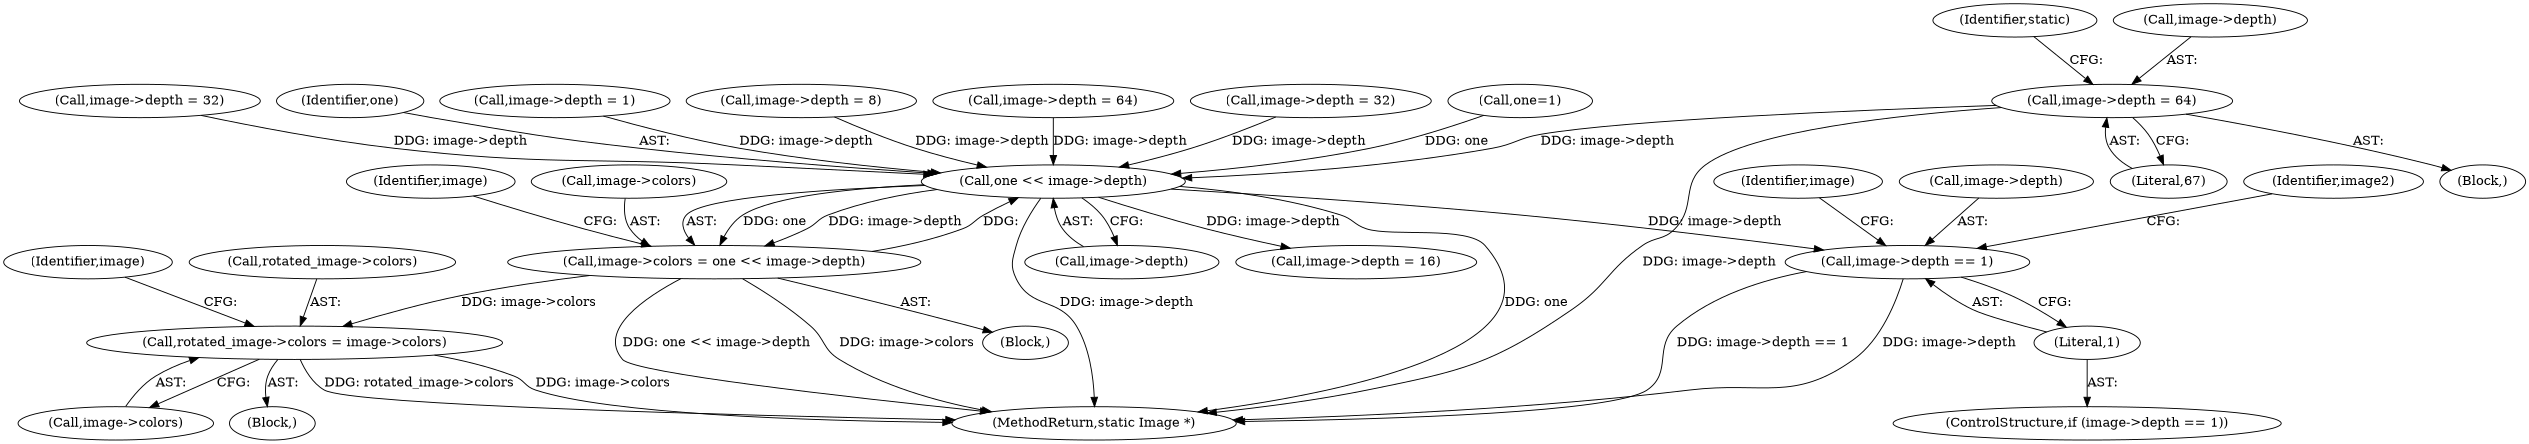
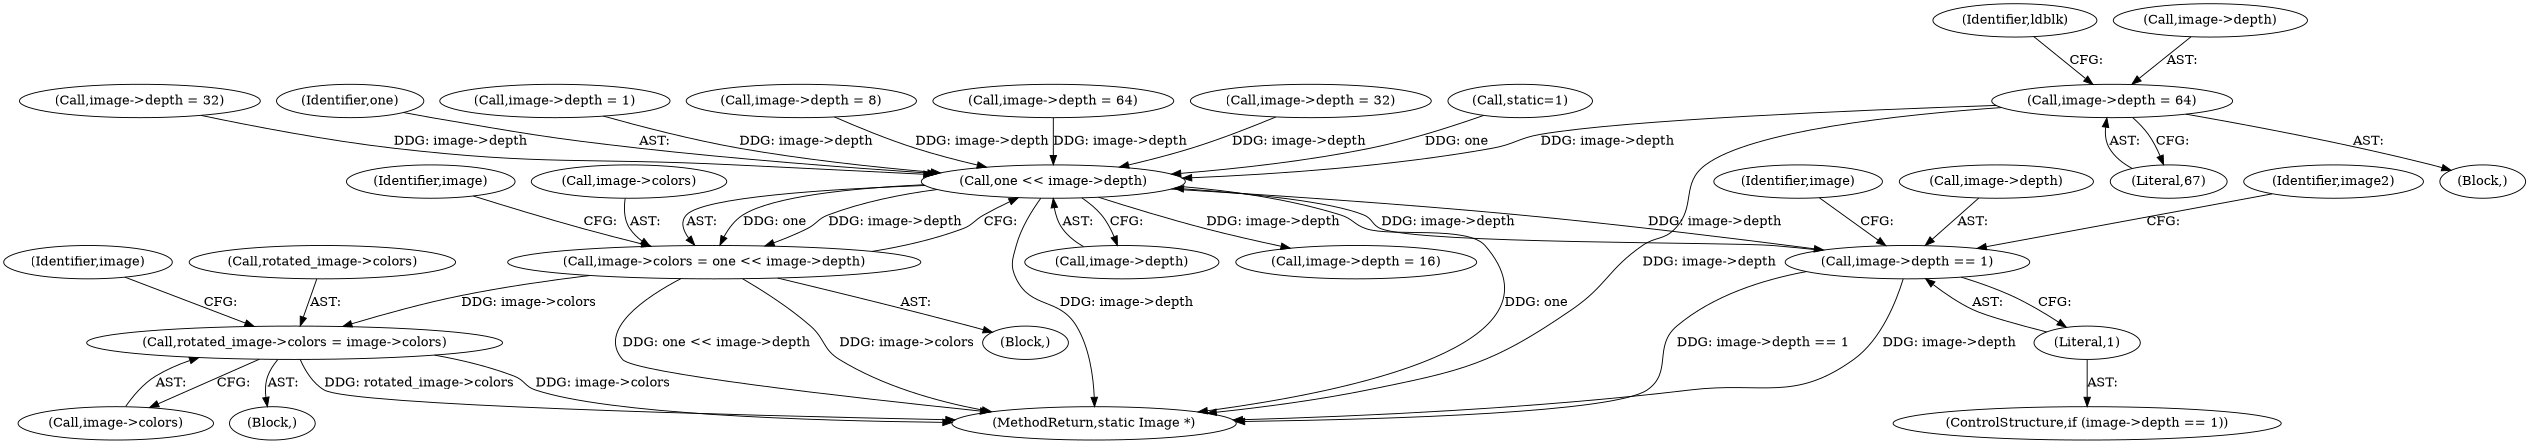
node "(Identifier,static)": label "(Identifier,static)" -> "(Identifier,ldblk)"
node "(Call,one=1)": label "(Call,one=1)" -> "(Call,static=1)"
edge "(Call,image->colors = one << image->depth)" -> "(Call,one << image->depth)": label "DDG: " -> "CFG: "
edge "(Call,image->depth == 1)" -> "(Call,one << image->depth)": added, label "DDG: image->depth"
